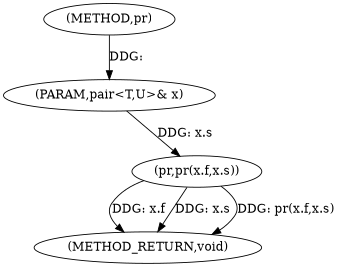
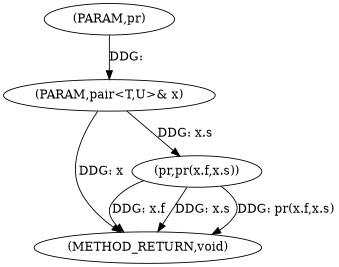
node "(METHOD,pr)": label "(METHOD,pr)" -> "(PARAM,pr)"
edge "(PARAM,pair<T,U>& x)" -> "(METHOD_RETURN,void)": added, label "DDG: x"
